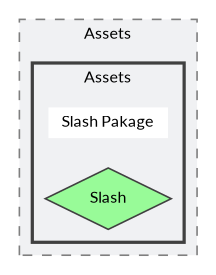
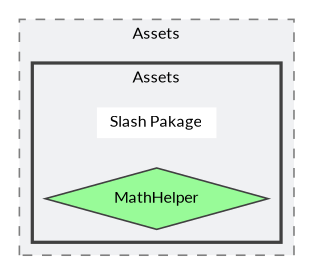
node "Slash": label "Slash" -> "MathHelper"
